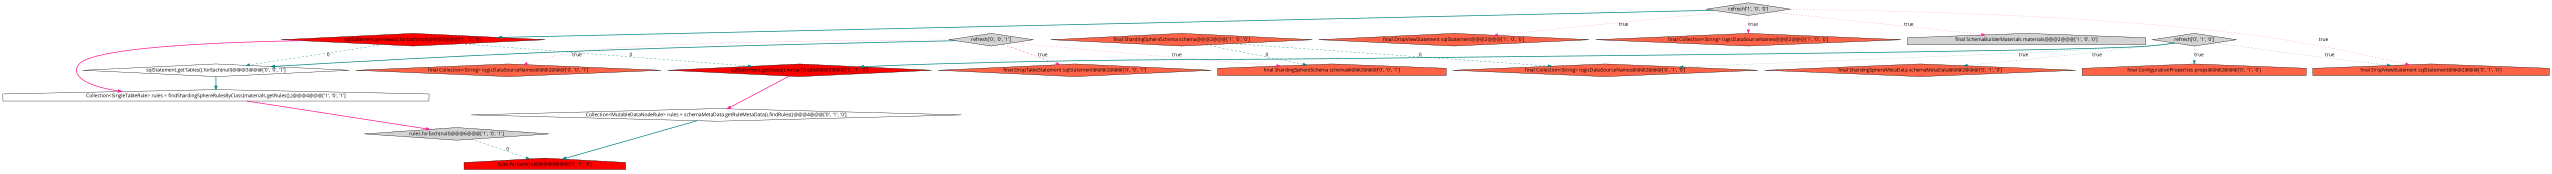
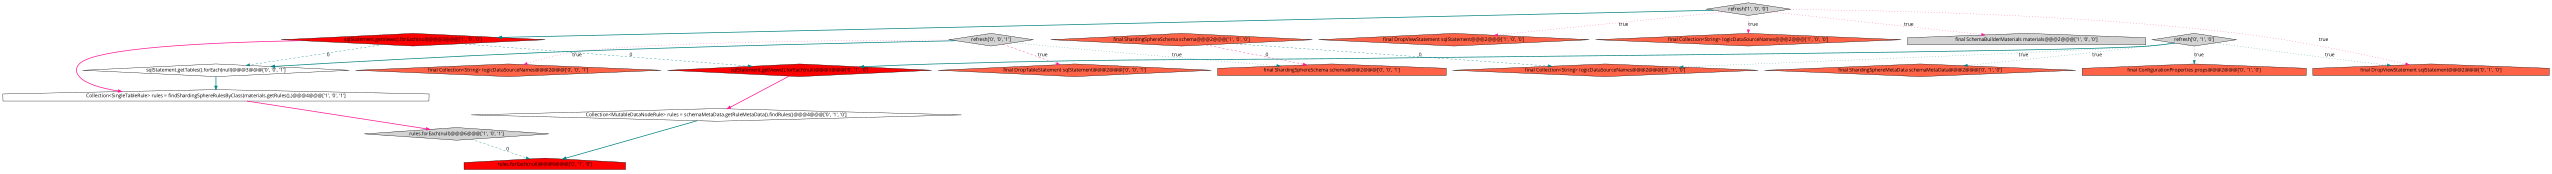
edge "refresh['0', '0', '1']" -> "final ShardingSphereSchema schema@@@2@@@['0', '0', '1']": color deeppink -> teal
edge "final ShardingSphereSchema schema@@@2@@@['1', '0', '0']" -> "final ShardingSphereSchema schema@@@2@@@['0', '0', '1']": color teal -> deeppink
